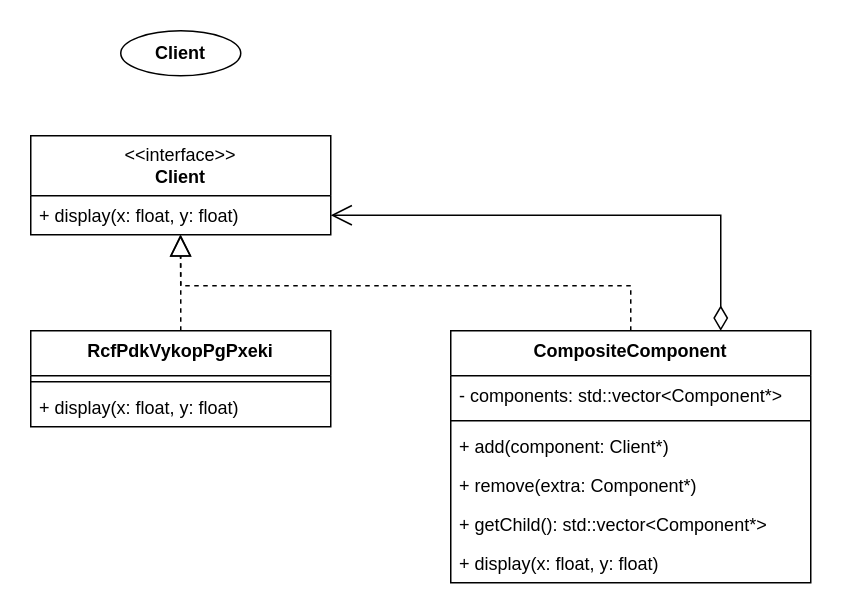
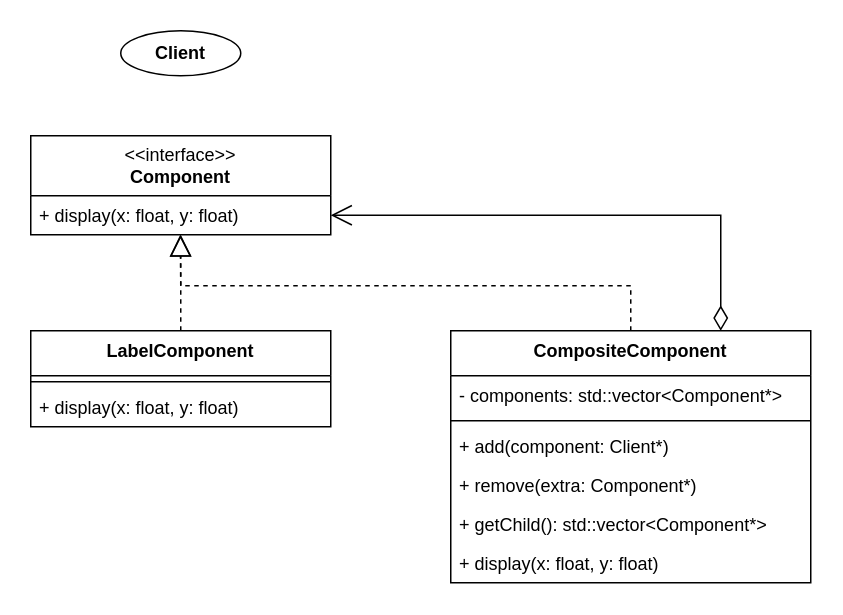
node "<<interface>>Client": label "<<interface>>Client" -> "<<interface>>Component"
node "RcfPdkVykopPgPxeki": label "RcfPdkVykopPgPxeki" -> "LabelComponent"
